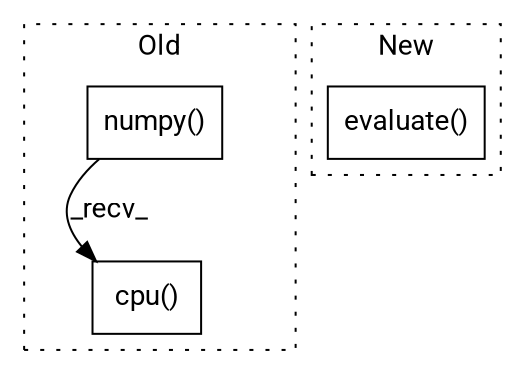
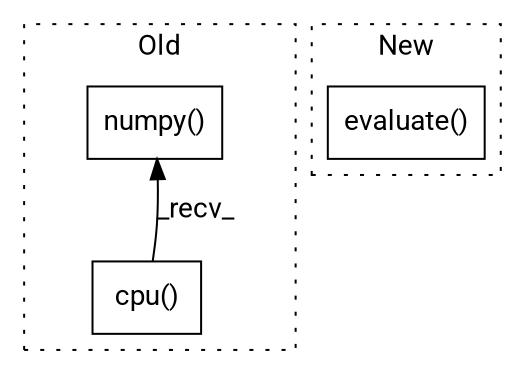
edge "numpy()" -> "cpu()": reversed
